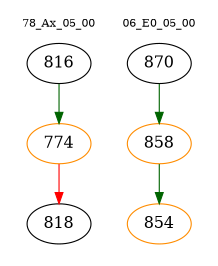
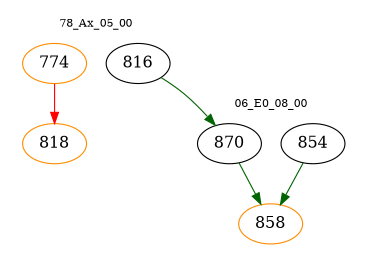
cluster "06_E0_05_00": label "06_E0_05_00" -> "06_E0_08_00"
edge "816" -> "774": now "816" -> "870"
edge "858" -> "854": reversed
node "818": color black -> darkorange
node "854": color darkorange -> black
